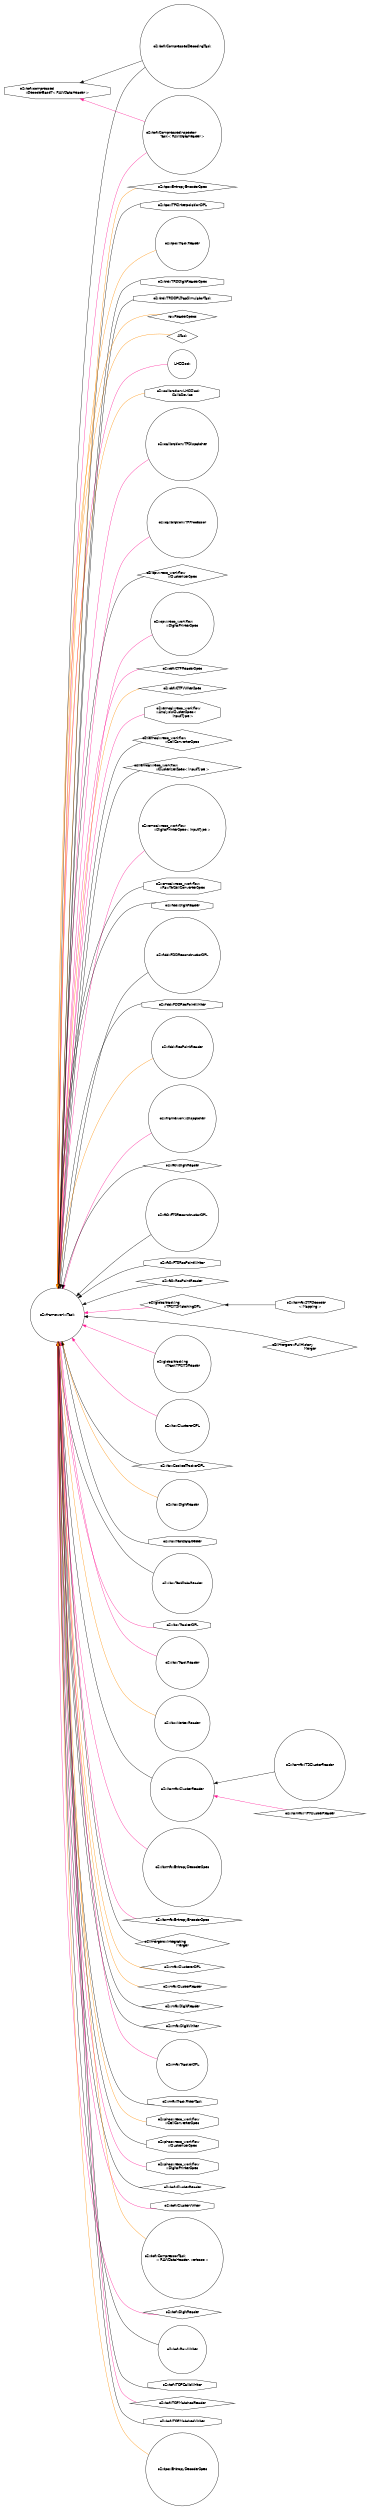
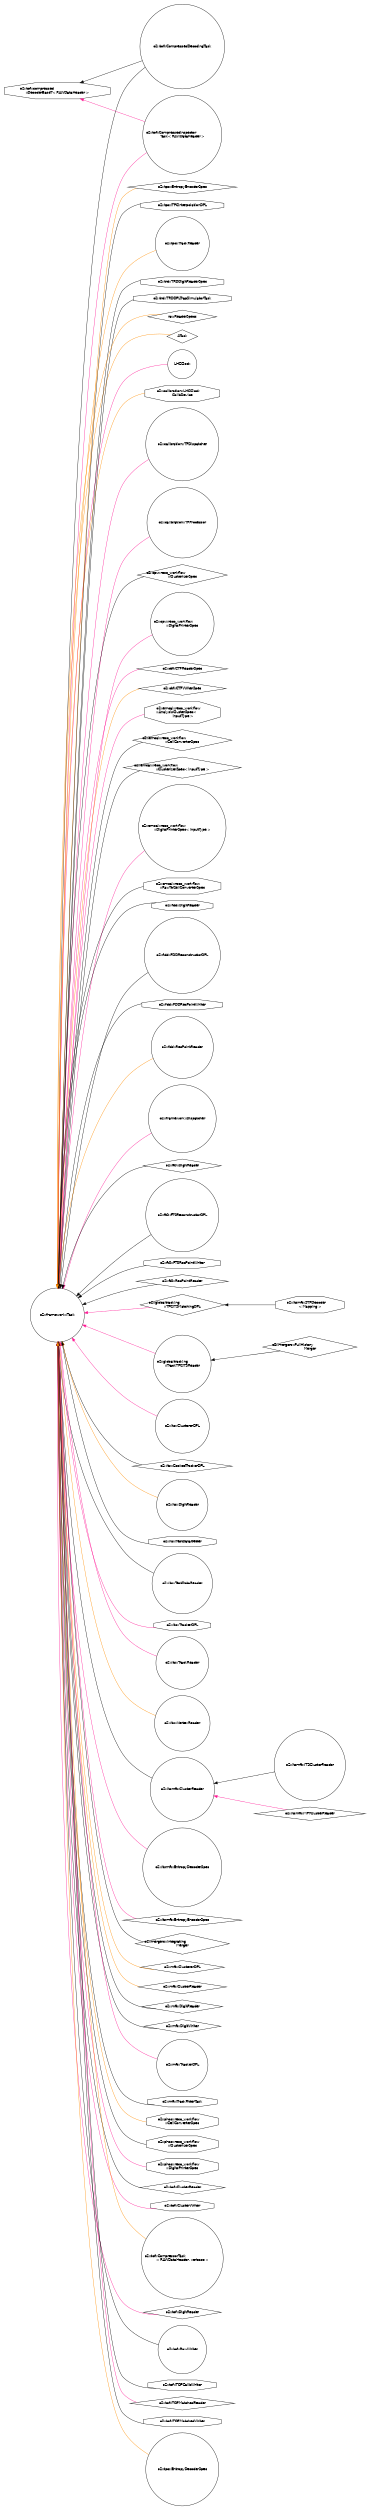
edge "o2::mergers::FullHistory Merger" -> "o2::framework::Task": now "o2::mergers::FullHistory Merger" -> "o2::globaltracking ::TrackTPCITSReader"
